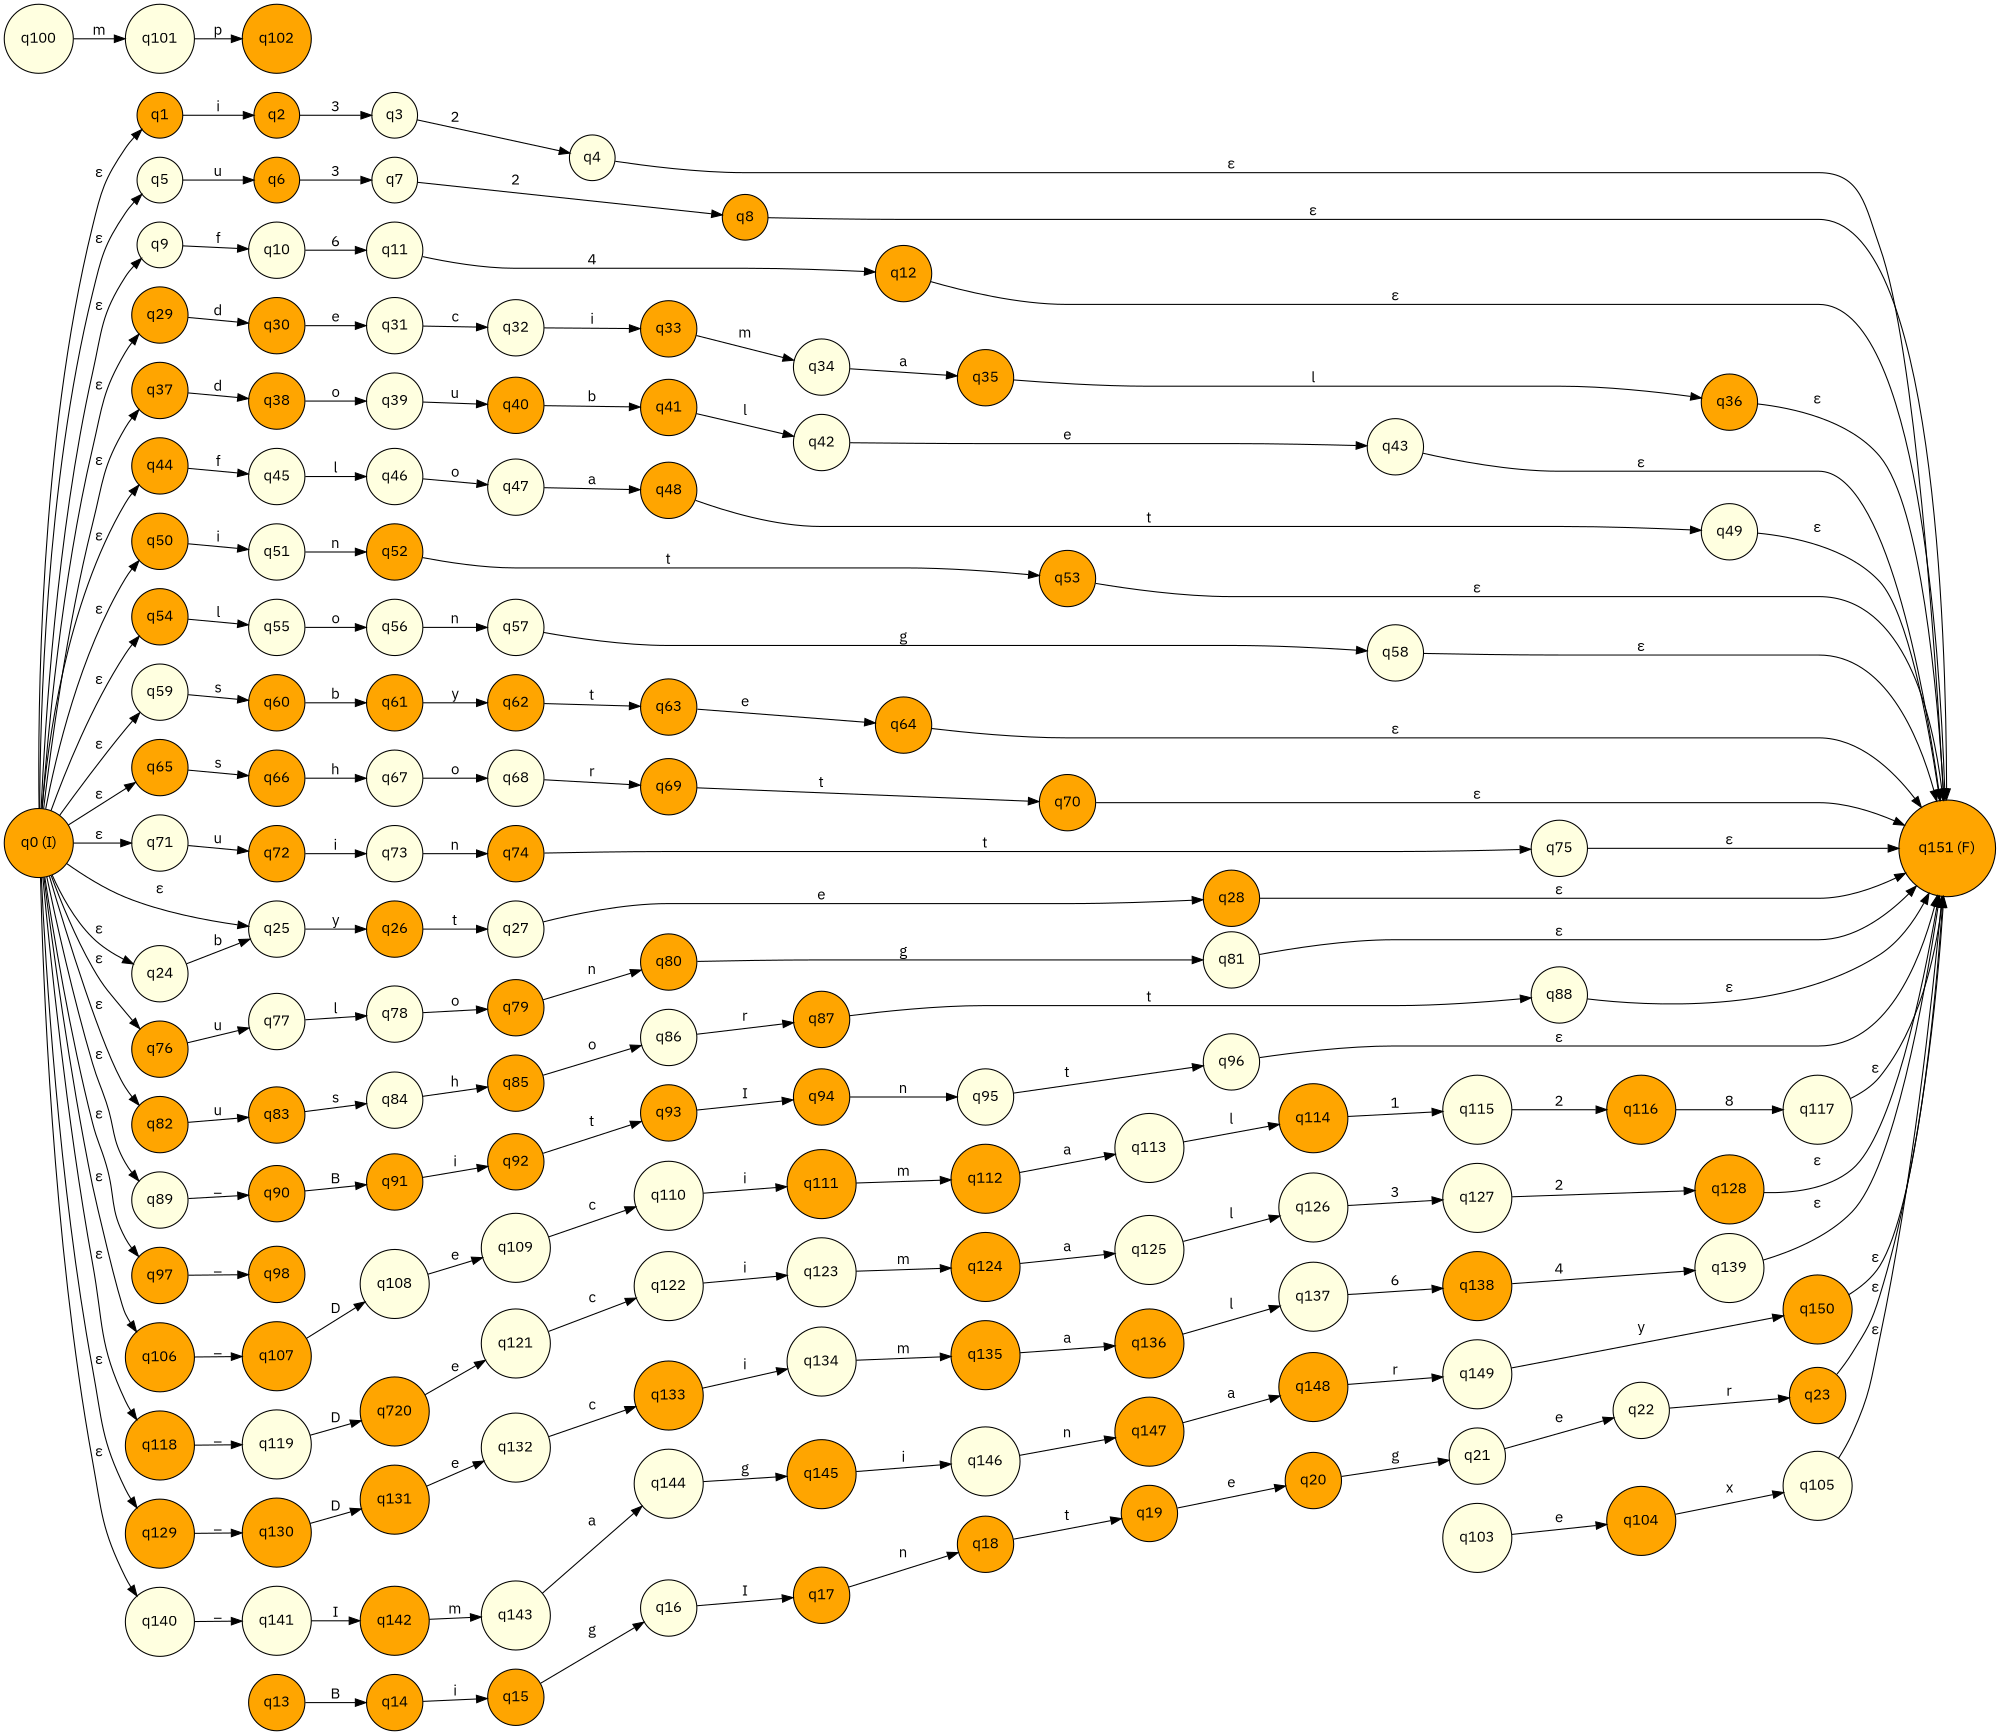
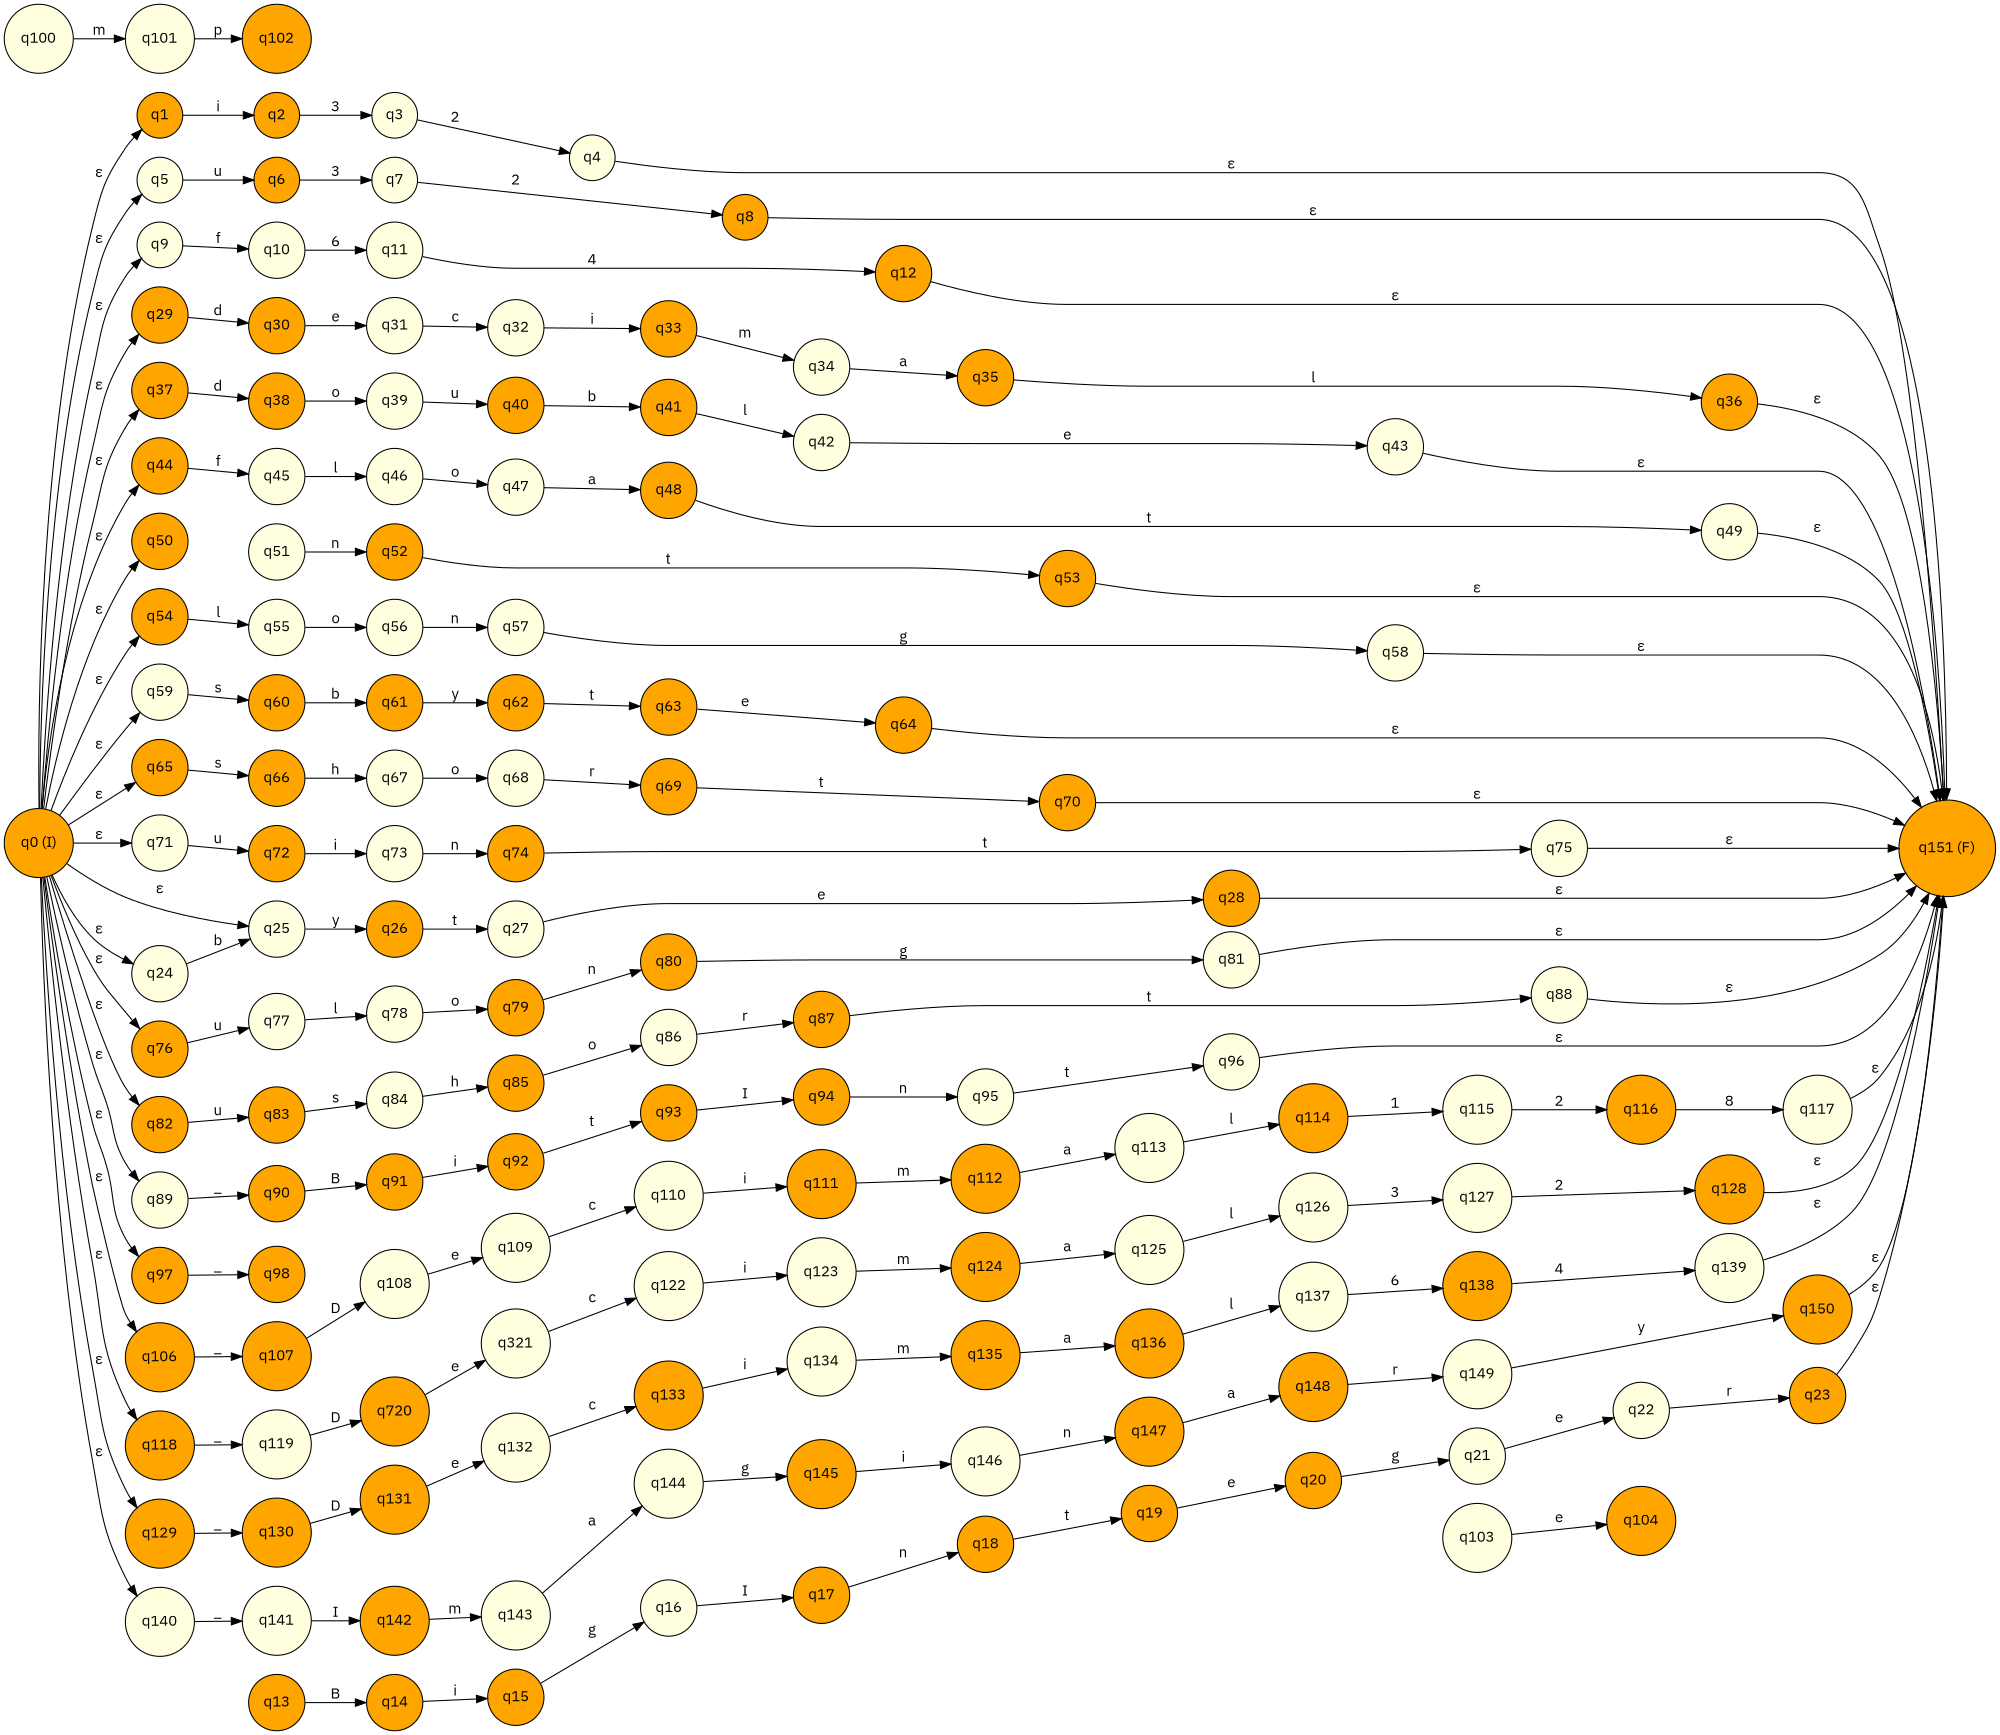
edge "q50" -> "q51": removed, label "i"
node "q121": label "q121" -> "q321"
node "q105": removed
